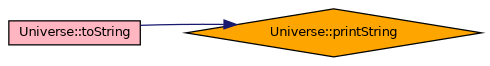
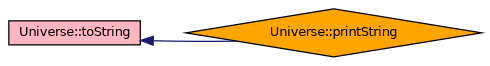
edge "Universe::toString" -> "Universe::printString": reversed
